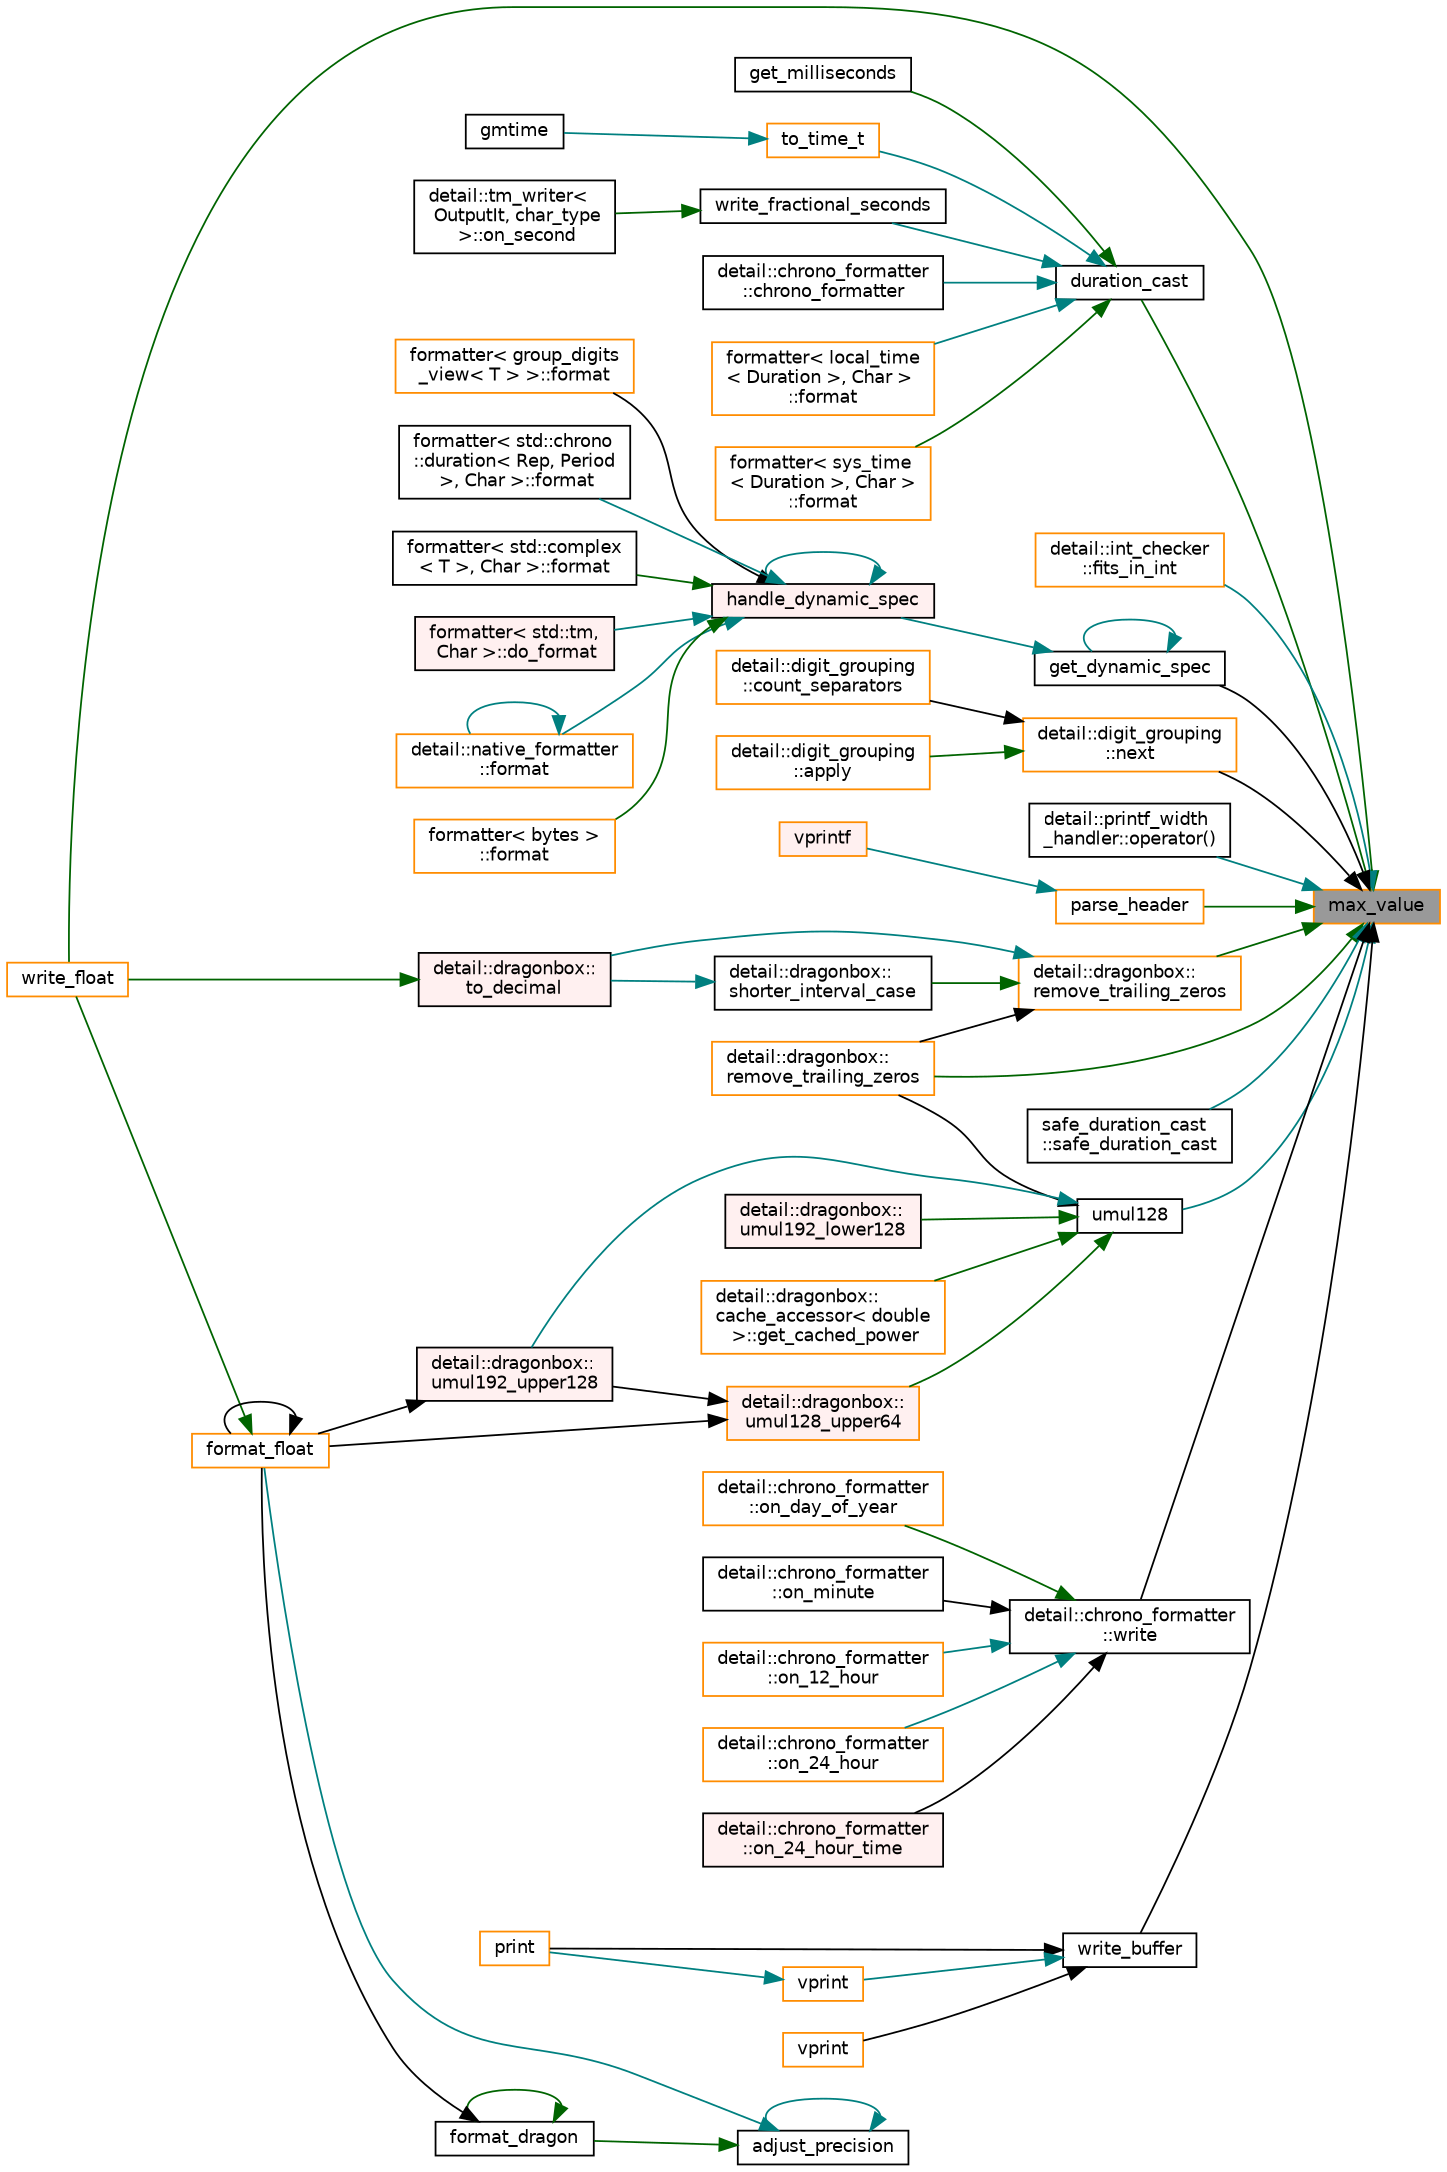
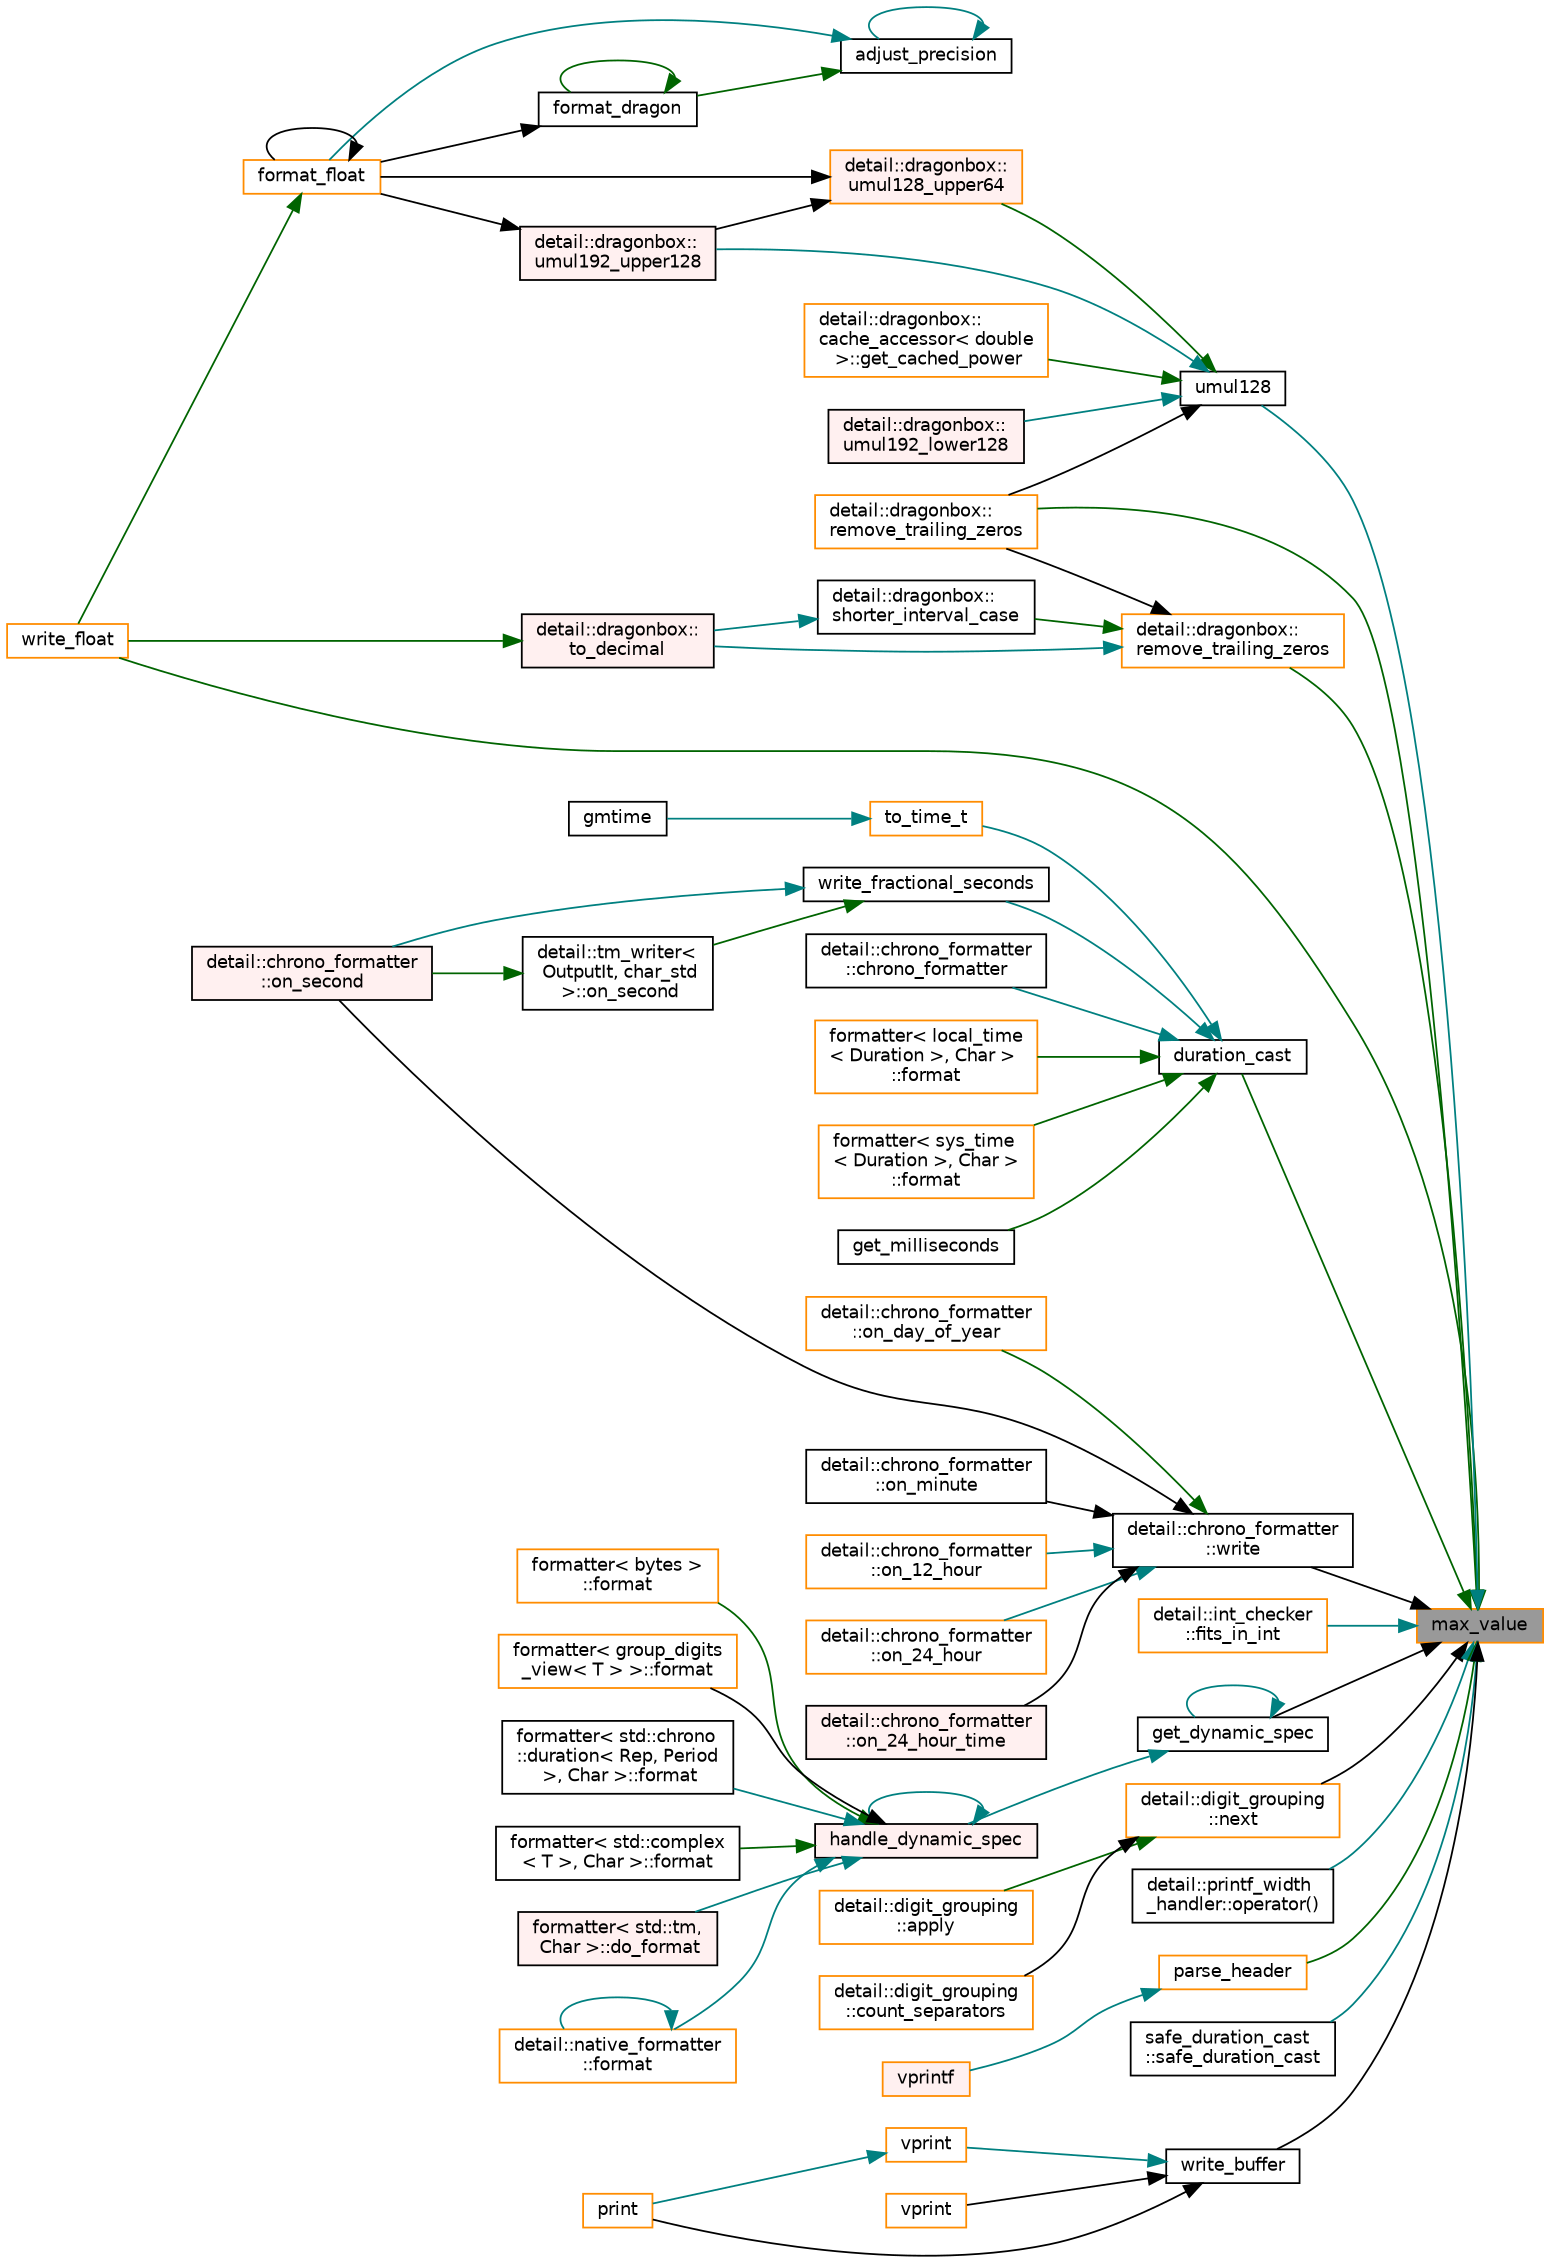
node "detail::tm_writer< OutputIt, char_type >::on_second": label "detail::tm_writer< OutputIt, char_type >::on_second" -> "detail::tm_writer< OutputIt, char_std >::on_second"
edge "formatter< local_time < Duration >, Char > ::format" -> "duration_cast": color teal -> darkgreen
node "detail::chrono_formatter ::on_second": added
edge "detail::dragonbox:: umul192_lower128" -> "umul128": color darkgreen -> teal
